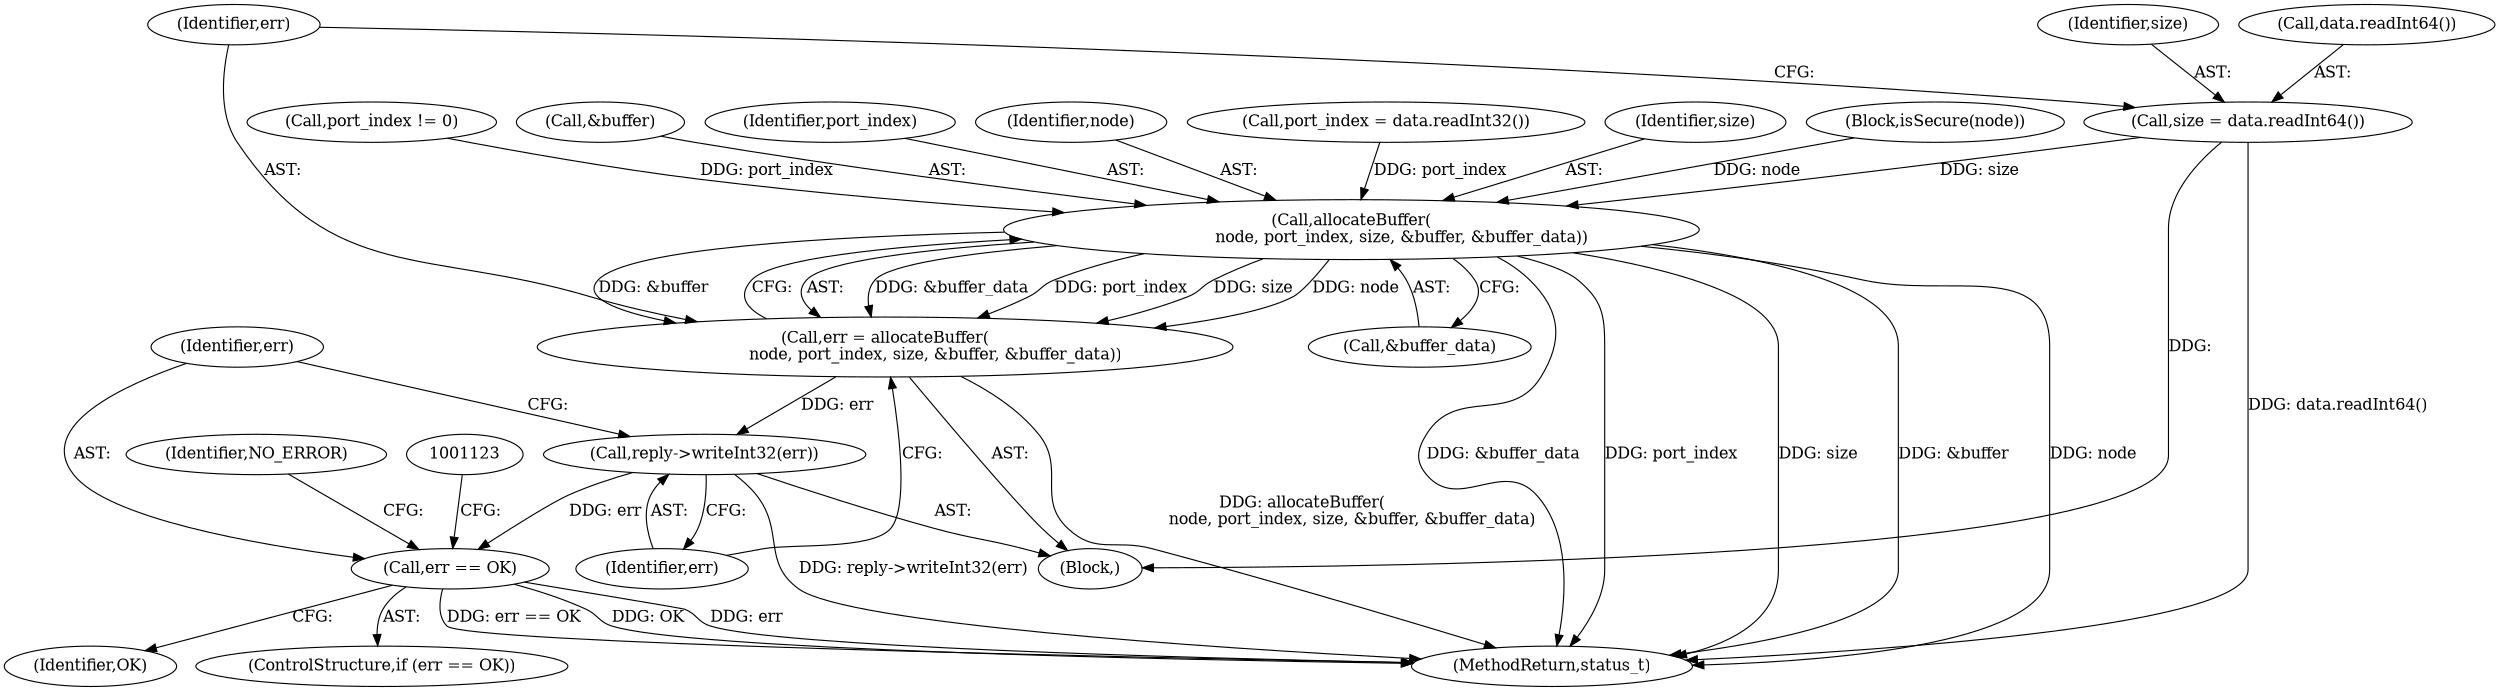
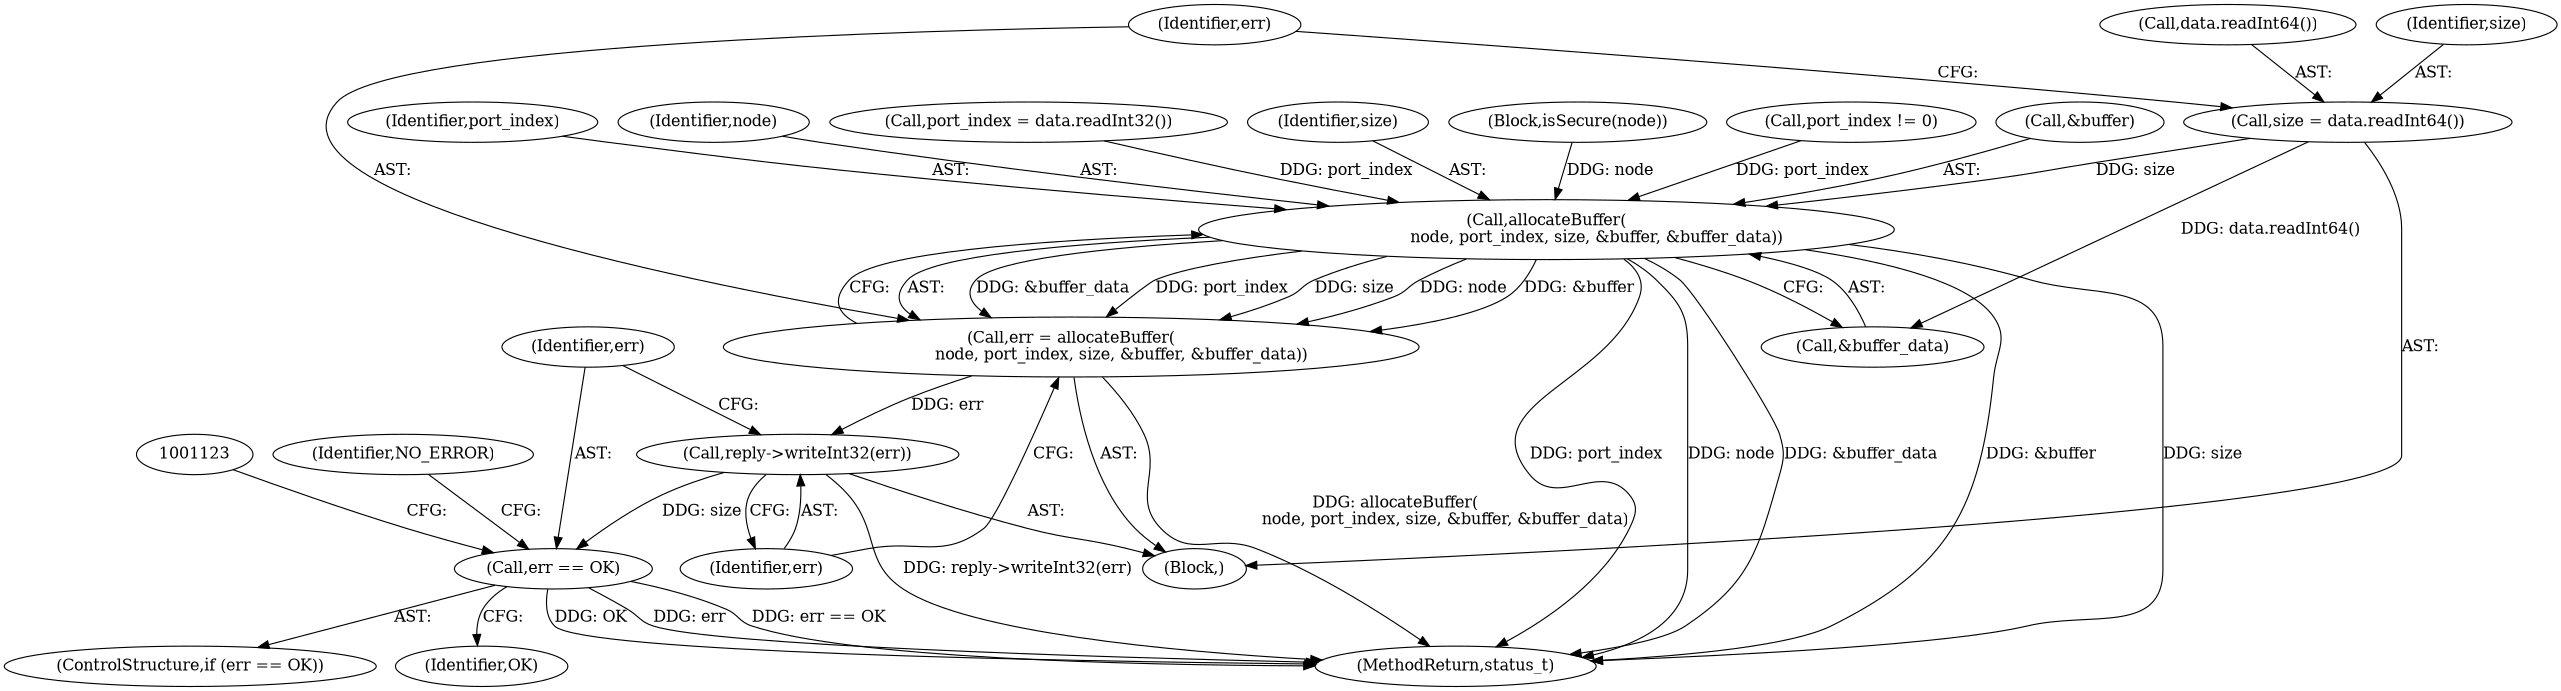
edge "(Call,size = data.readInt64())" -> "(Block,)": label "DDG: " -> "AST: "
edge "(Call,reply->writeInt32(err))" -> "(Call,err == OK)": label "DDG: err" -> "DDG: size"
edge "(Call,size = data.readInt64())" -> "(MethodReturn,status_t)": now "(Call,size = data.readInt64())" -> "(Call,&buffer_data)"
